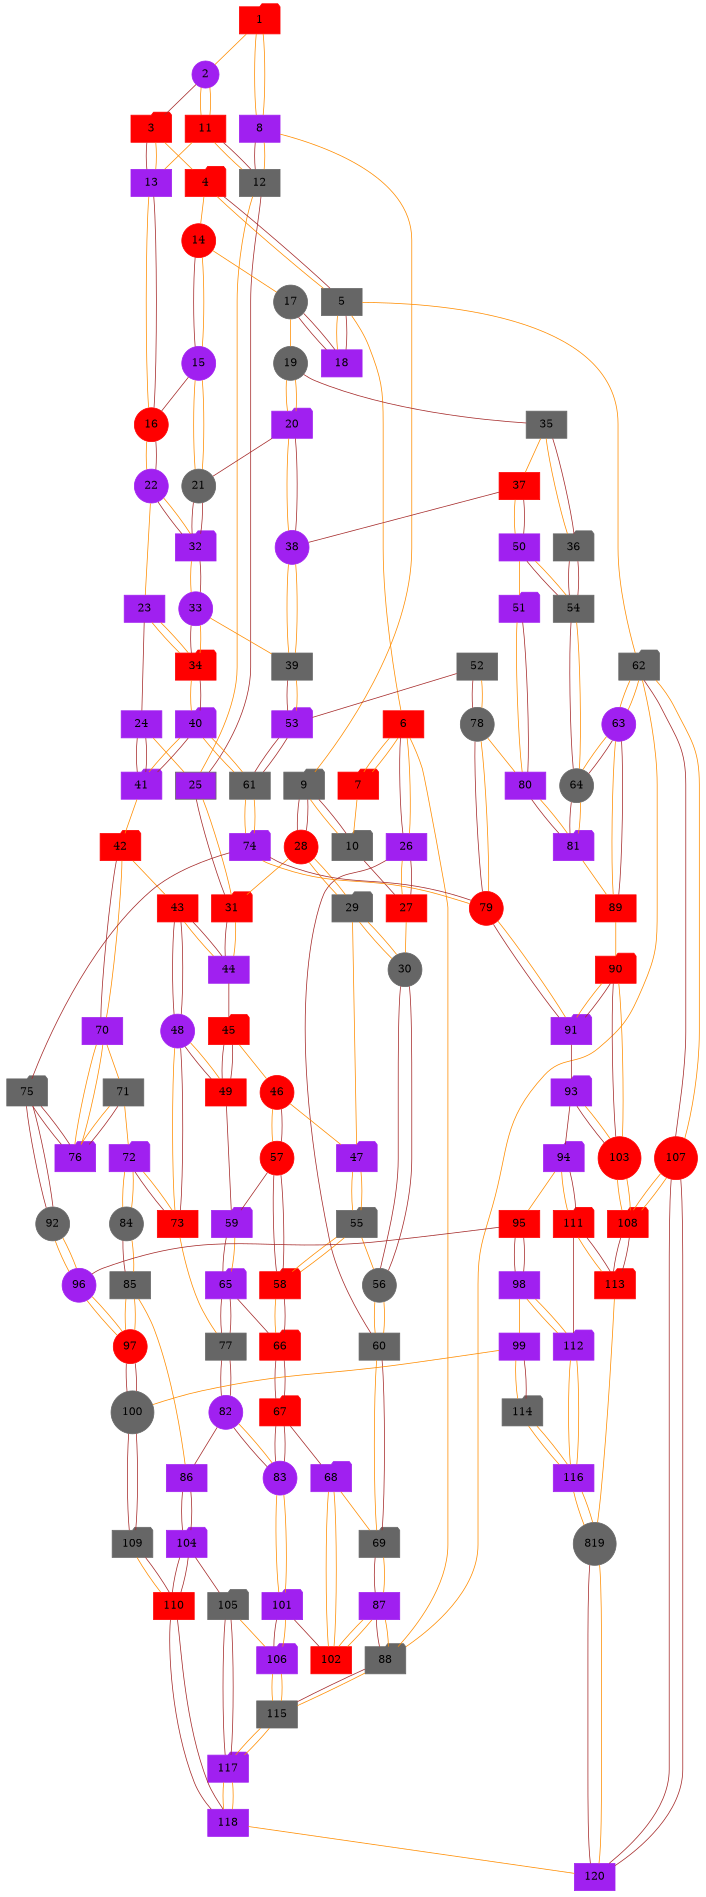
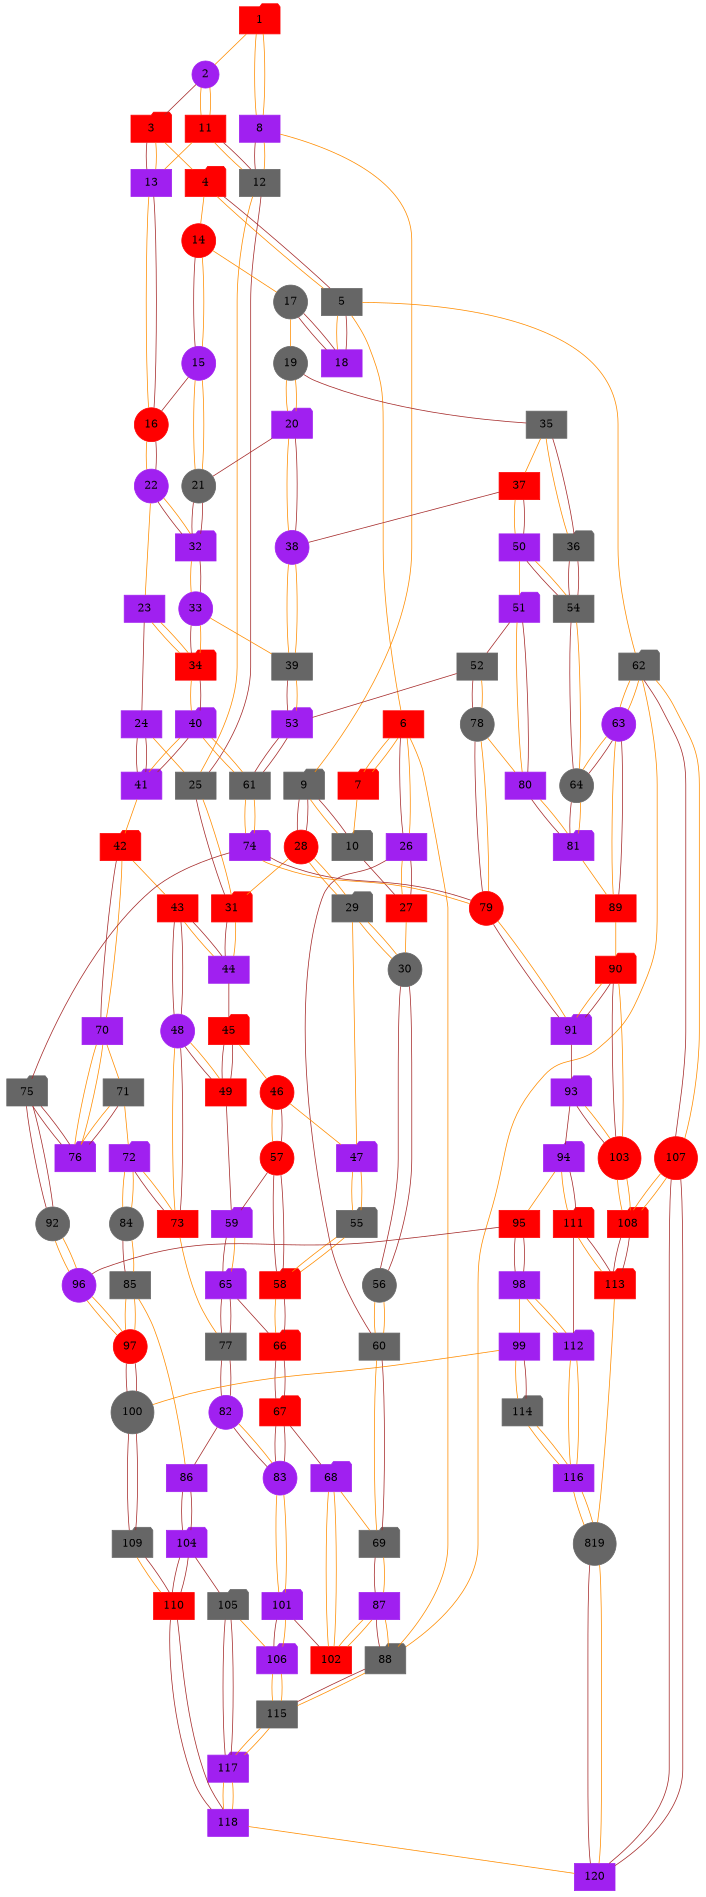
edge "51" -- "52": added
node "25": fillcolor purple -> gray40
edge "55" -- "56": removed
